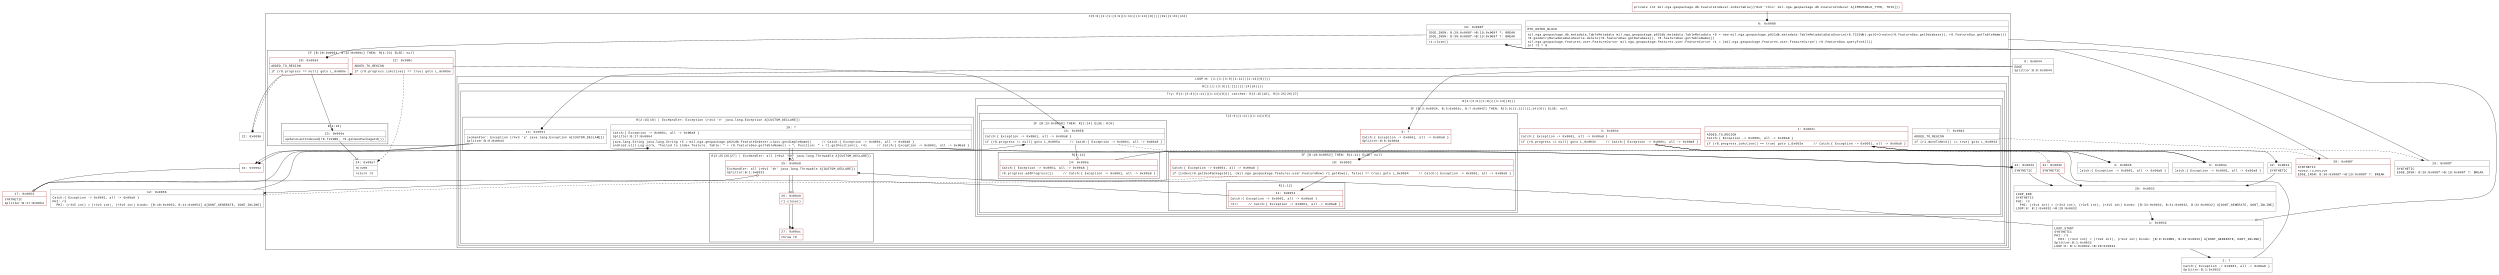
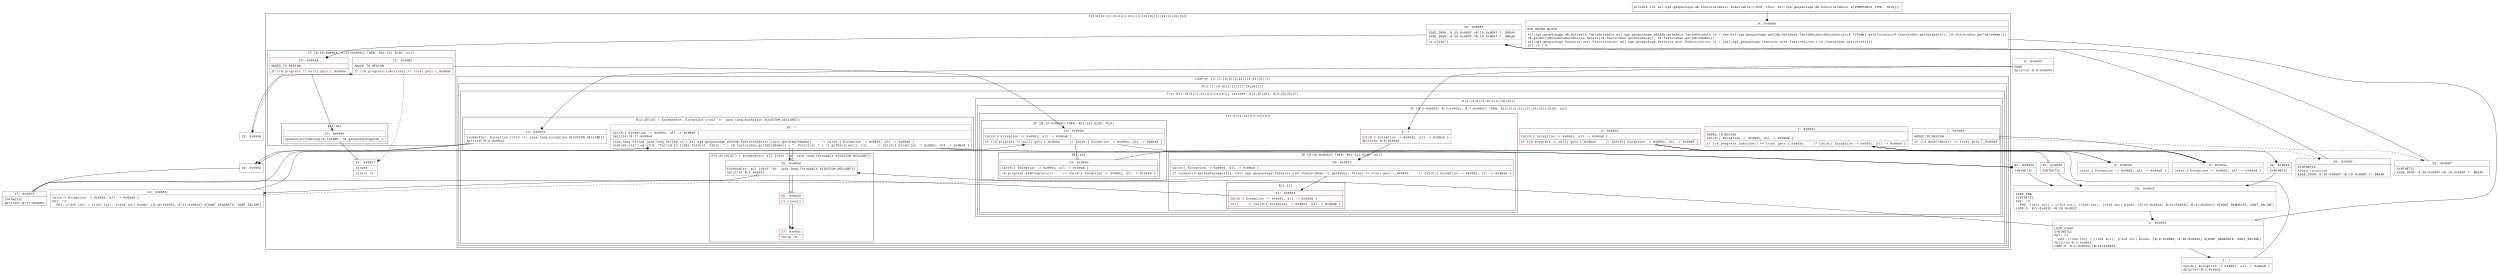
edge "6: 0x003e" -> "7: 0x0042": added
edge "13: 0x0058" -> "31: 0x0032": style dashed -> solid
